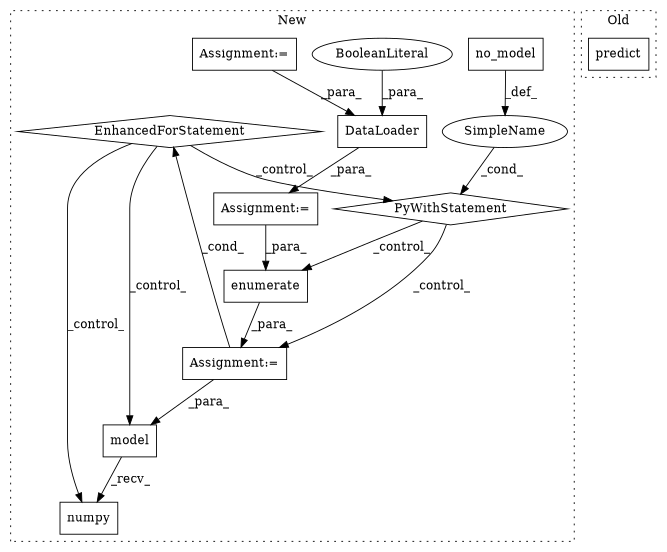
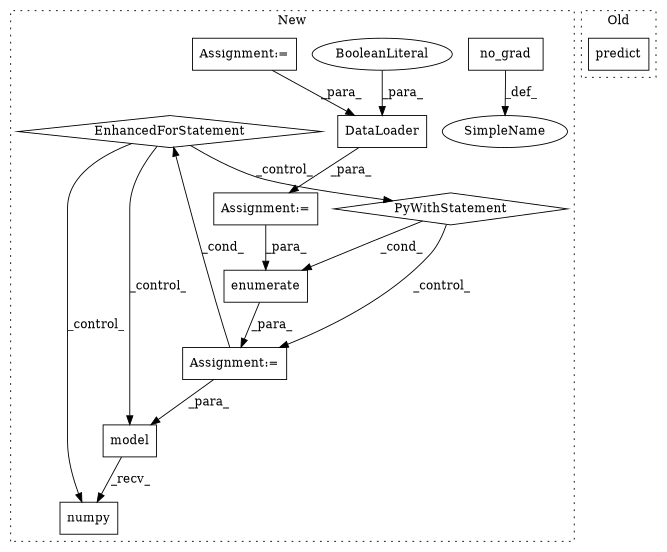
node "no_model": label "no_model" -> "no_grad"
edge "SimpleName" -> "PyWithStatement": removed, label "_cond_"
edge "PyWithStatement" -> "enumerate": label "_control_" -> "_cond_"
